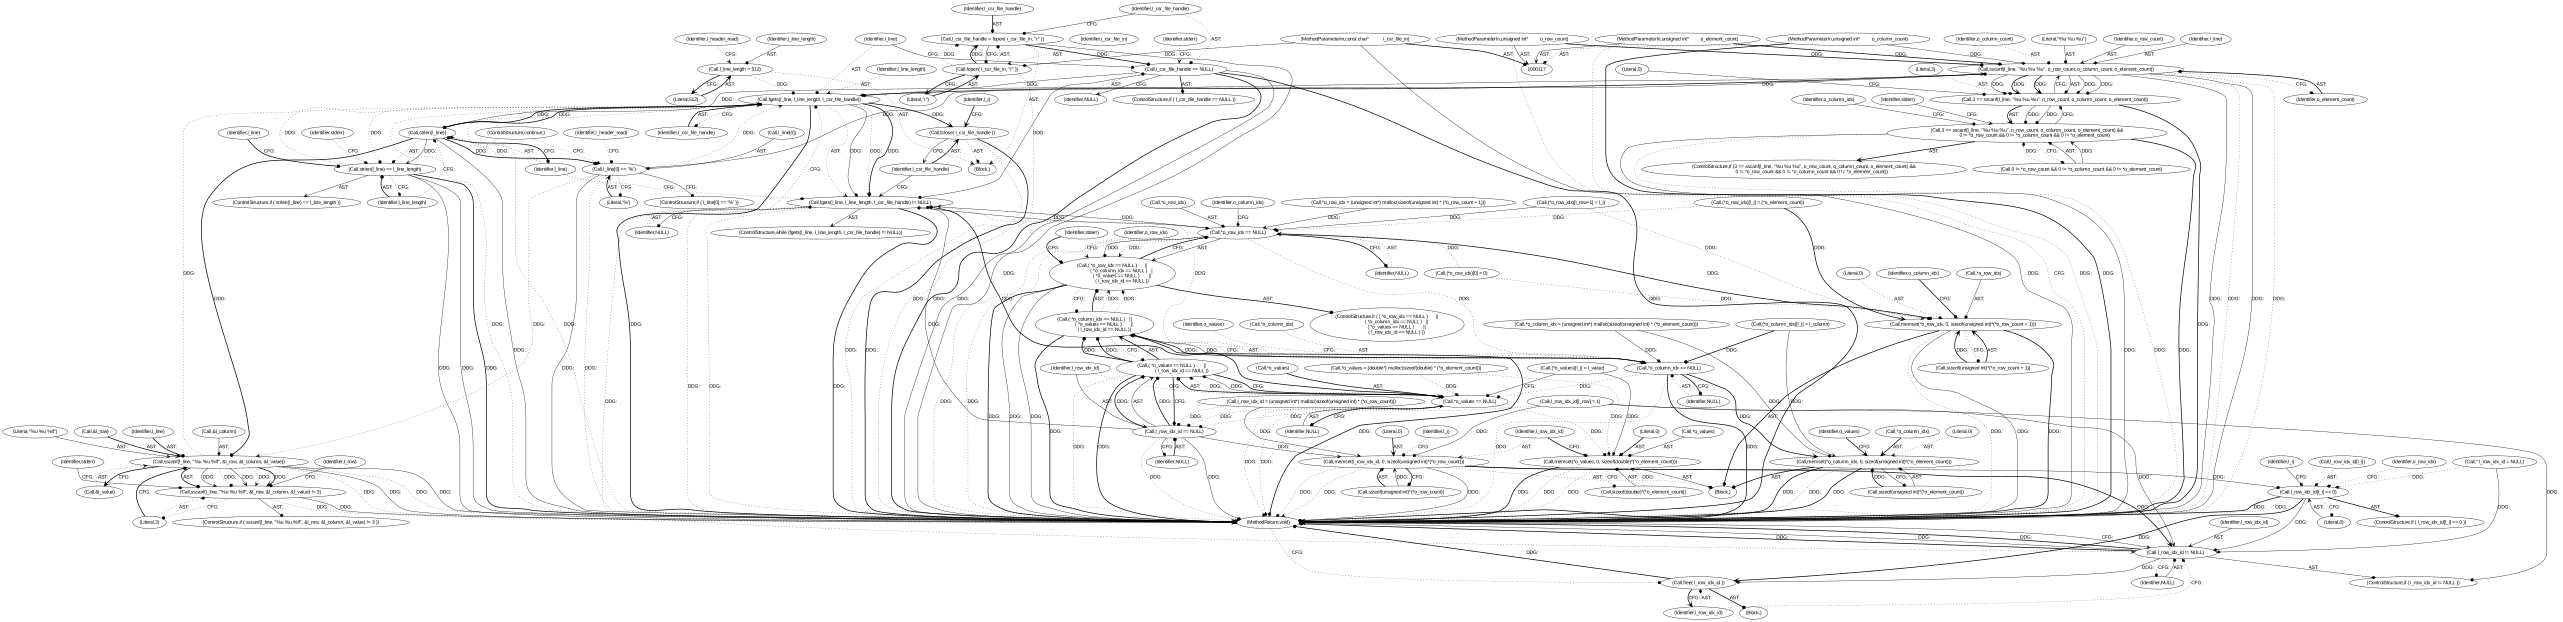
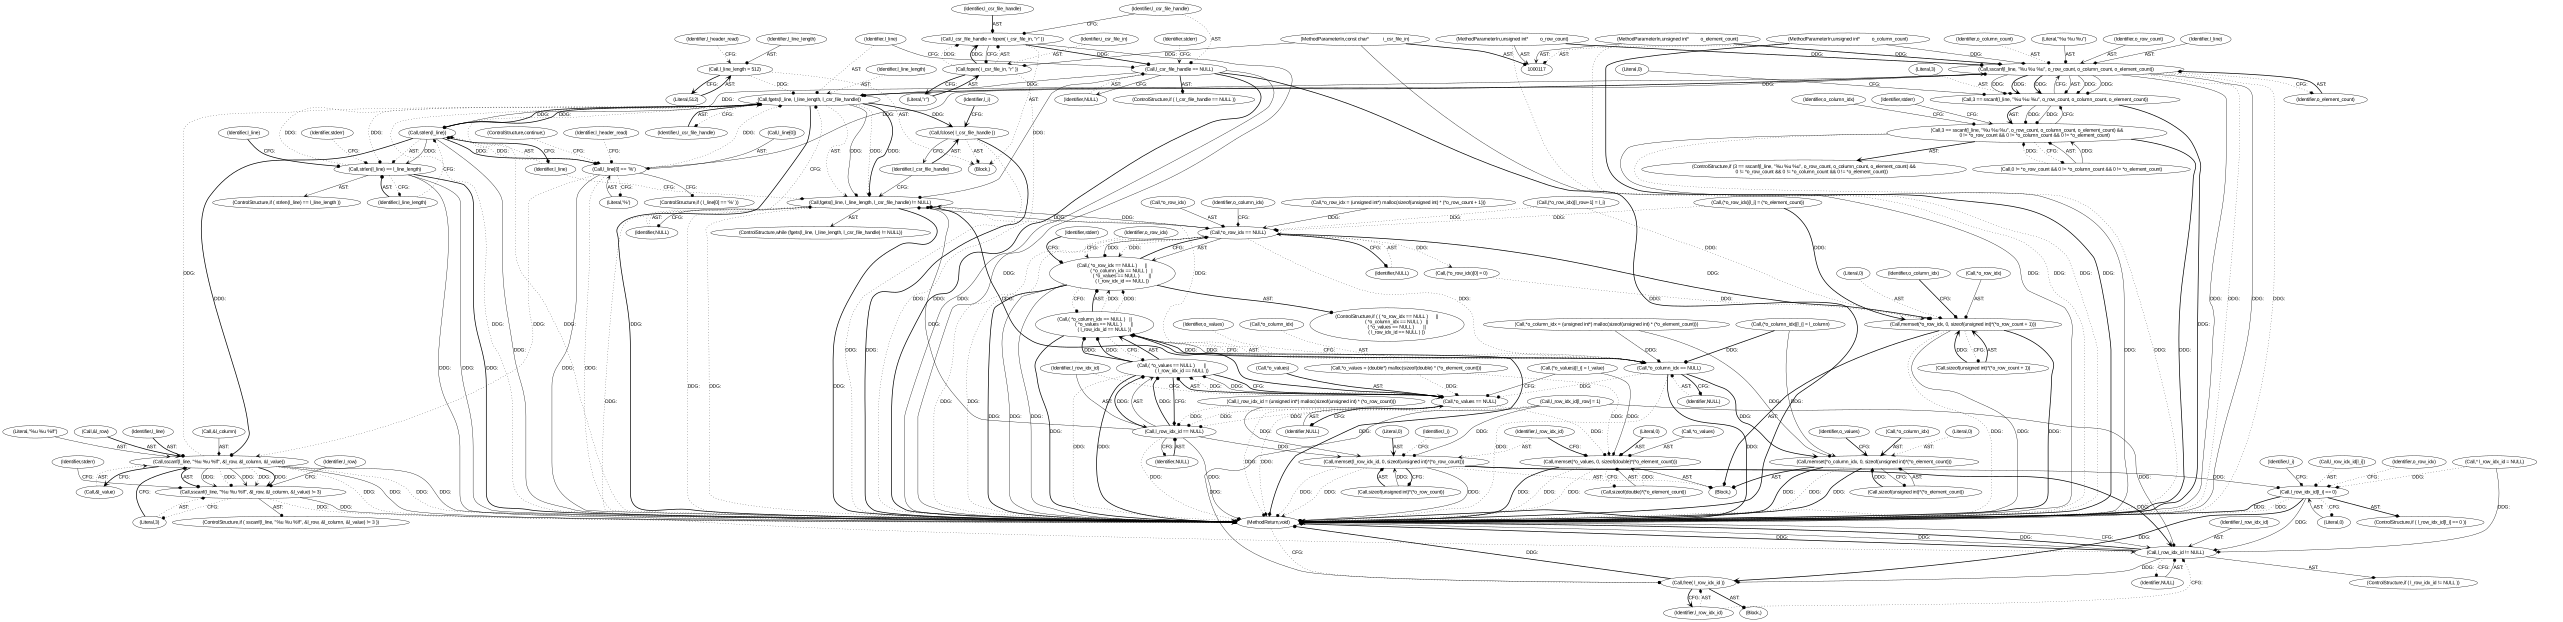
edge "(Call,l_line[0] == '%')" -> "(Call,fgets(l_line, l_line_length, l_csr_file_handle))": arrowhead vee -> diamond
edge "(Literal,'%')" -> "(Call,l_line[0] == '%')": style bold -> solid
edge "(Call,(*o_row_idx)[l_row+1] = l_i)" -> "(Call,*o_row_idx == NULL)": style solid -> dotted
edge "(Call,(*o_row_idx)[0] = 0)" -> "(Call,*o_row_idx == NULL)": reversed
edge "(MethodParameterIn,unsigned int*         o_row_count)" -> "(MethodReturn,void)": label "CFG: " -> "DDG: "
edge "(Call,l_row_idx_id[l_row] = 1)" -> "(Call,l_row_idx_id != NULL)": arrowhead vee -> dot
edge "(Call,l_row_idx_id[l_row] = 1)" -> "(ControlStructure,if ( l_row_idx_id != NULL ))": now "(Call,l_row_idx_id[l_row] = 1)" -> "(Call,free( l_row_idx_id ))"
edge "(Call,l_row_idx_id[l_i])" -> "(Call,l_row_idx_id[l_i] == 0)": arrowhead diamond -> dot
